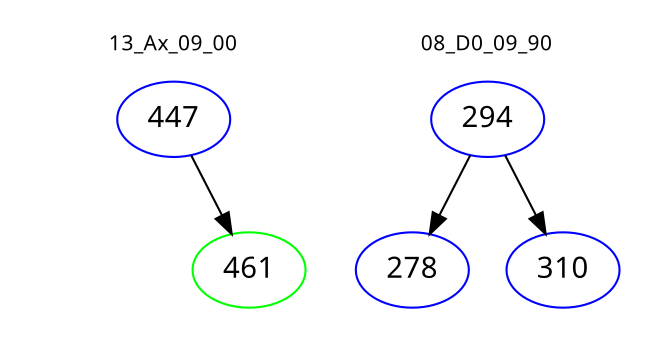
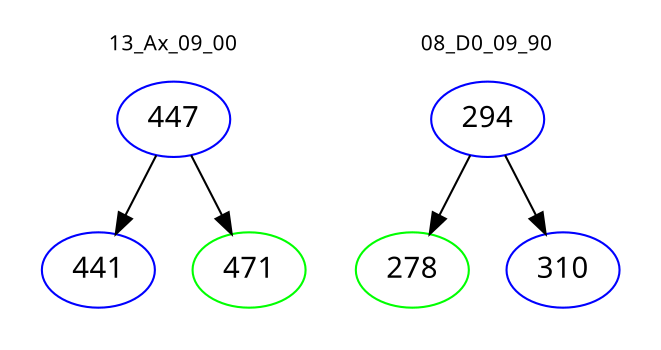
node "441": added
node "461": label "461" -> "471"
node "278": color blue -> green
